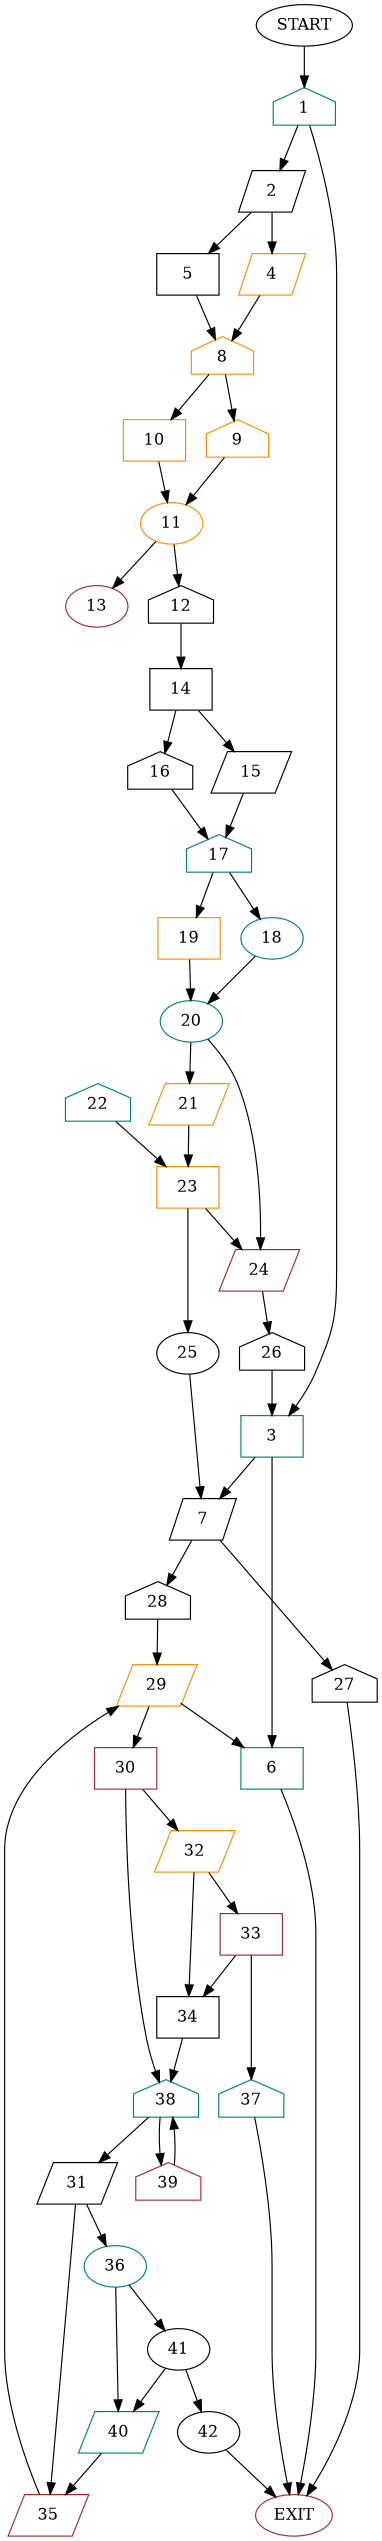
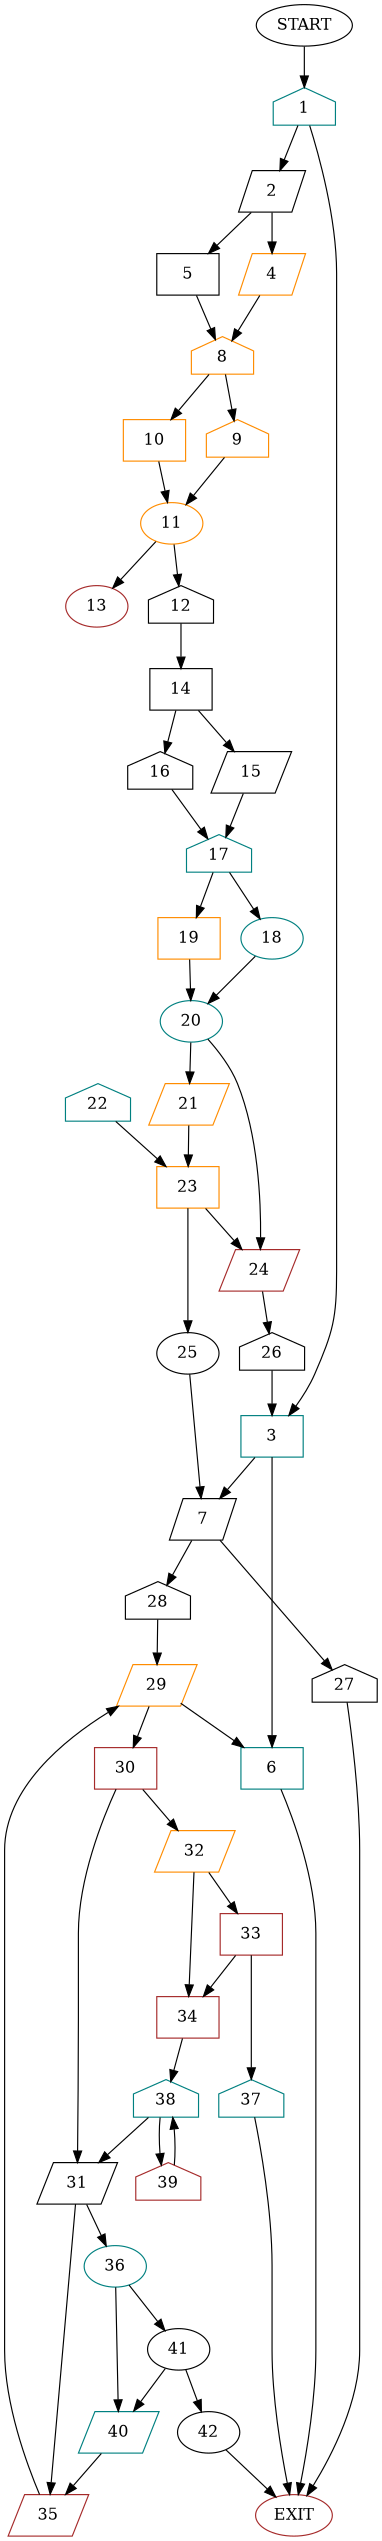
edge "30" -> "38": now "30" -> "31"
node "34": color black -> brown
